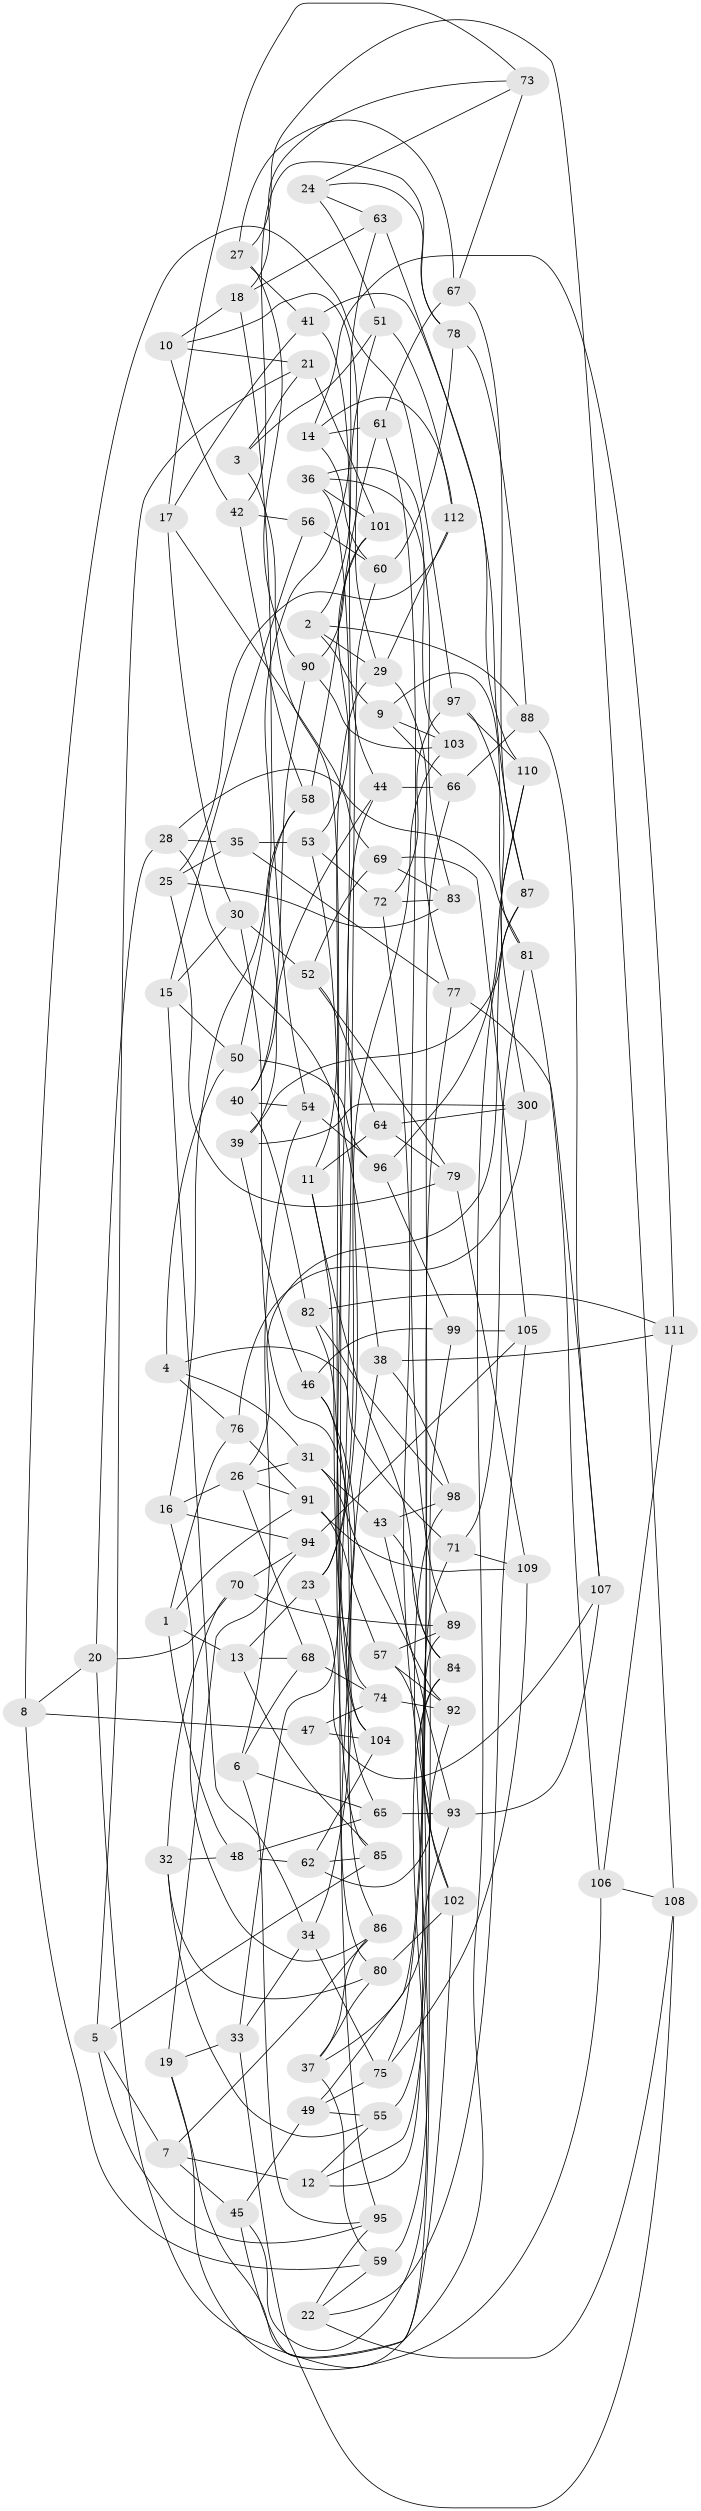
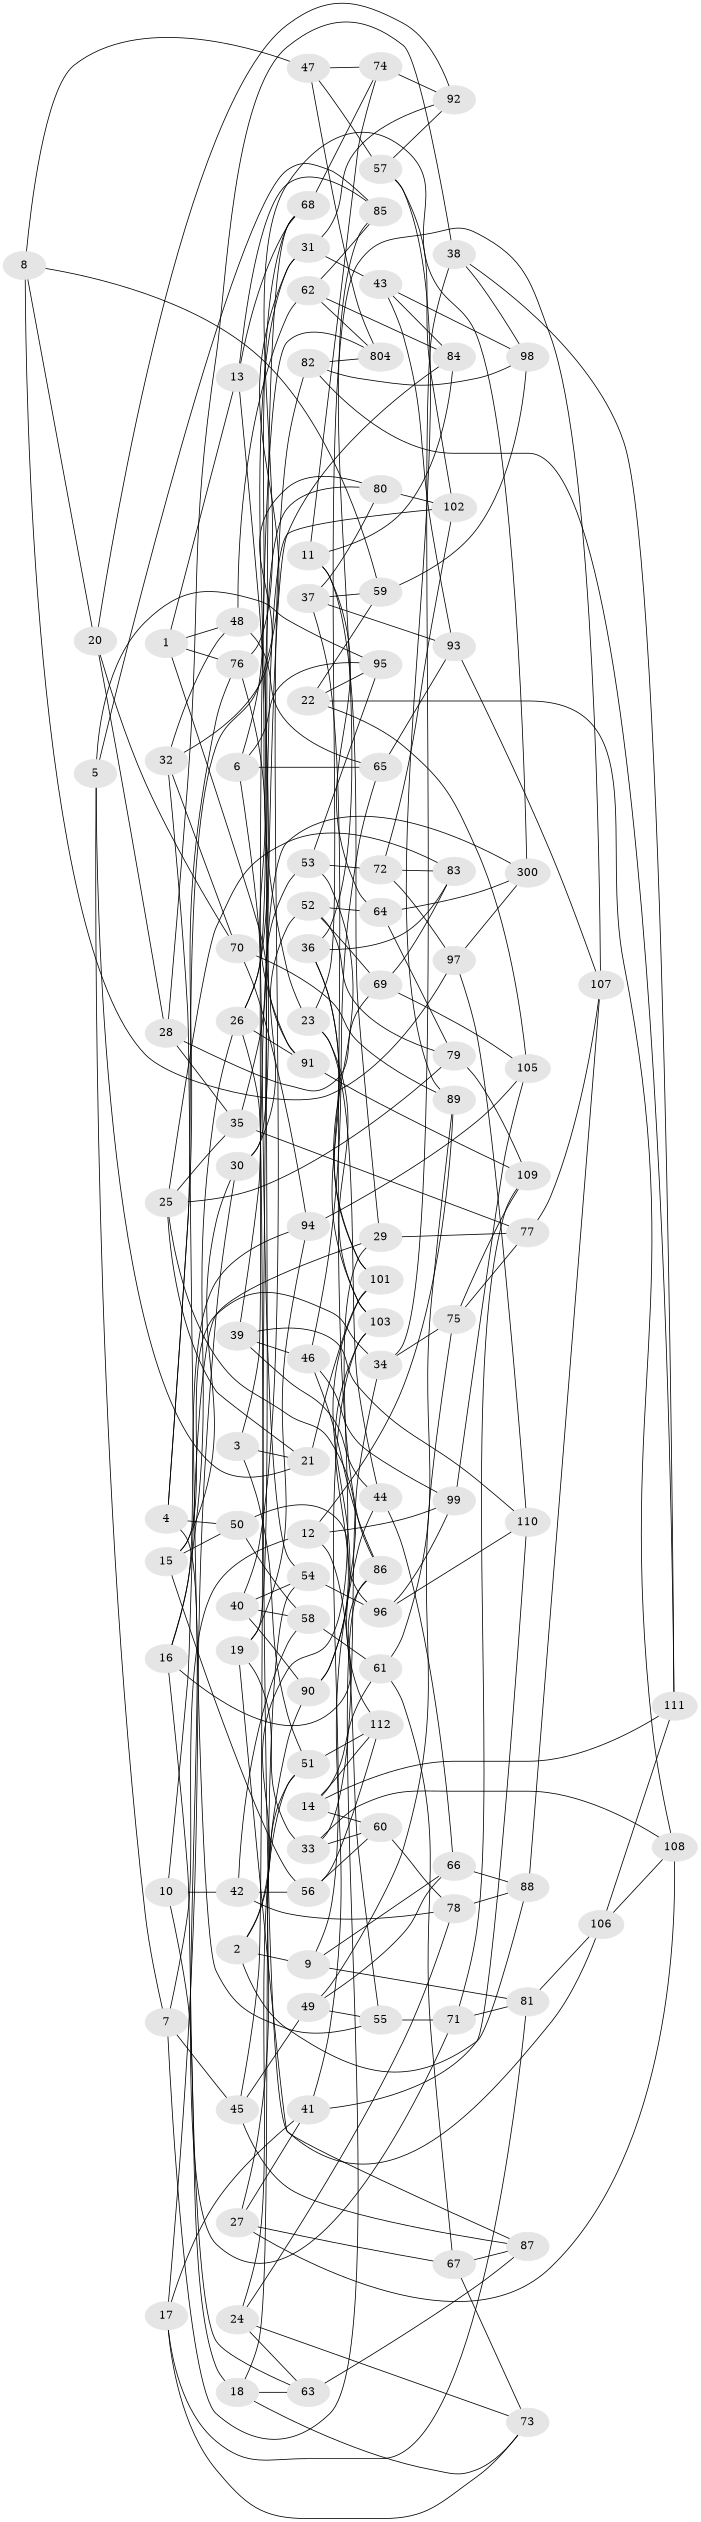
edge "10" -- "21": now "25" -- "21"
edge "112" -- "29": now "112" -- "56"
edge "91" -- "57": now "47" -- "57"
node "104": label "104" -> "804"
